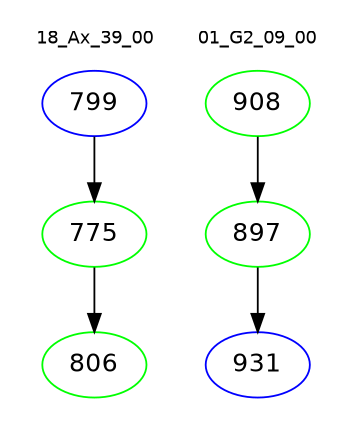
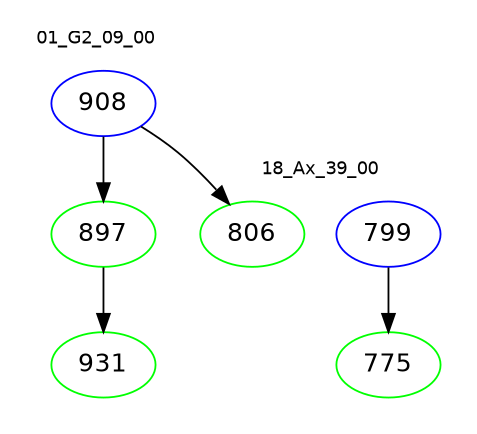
node "908": color green -> blue
edge "775" -> "806": now "908" -> "806"
node "931": color blue -> green
